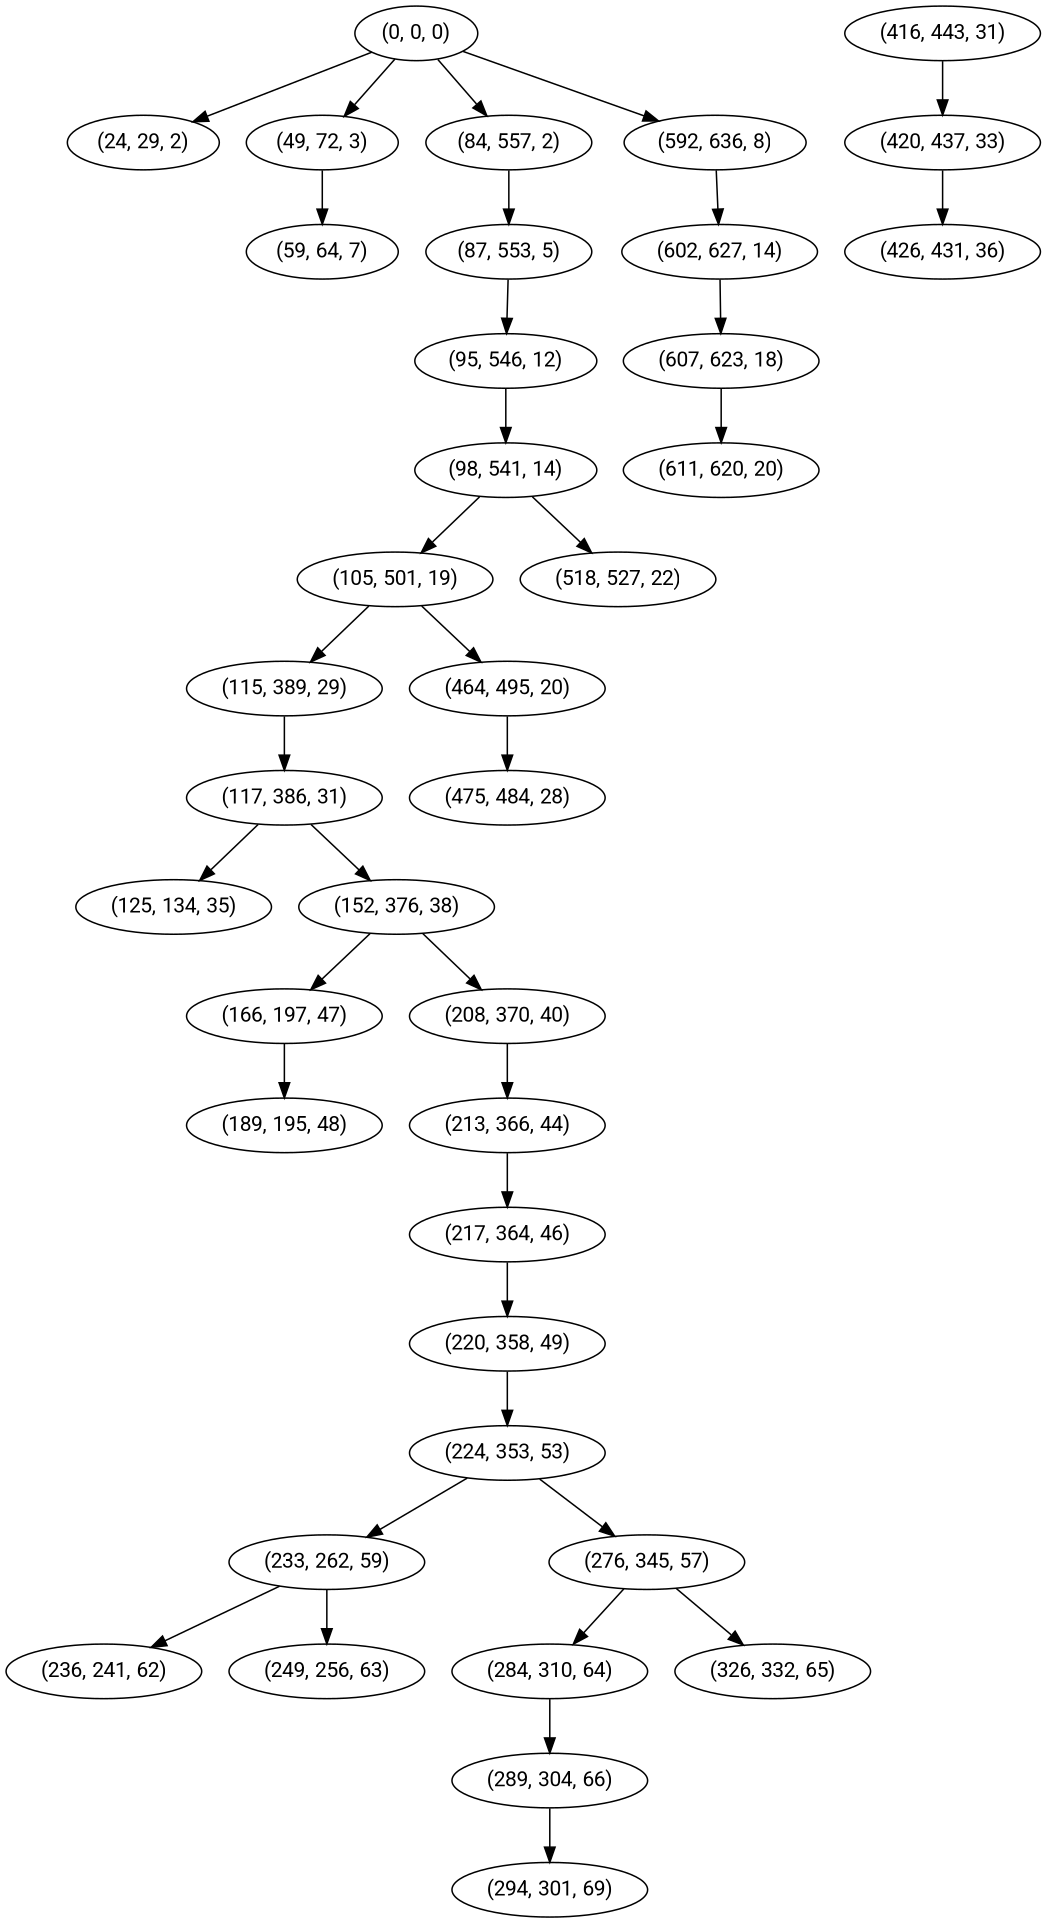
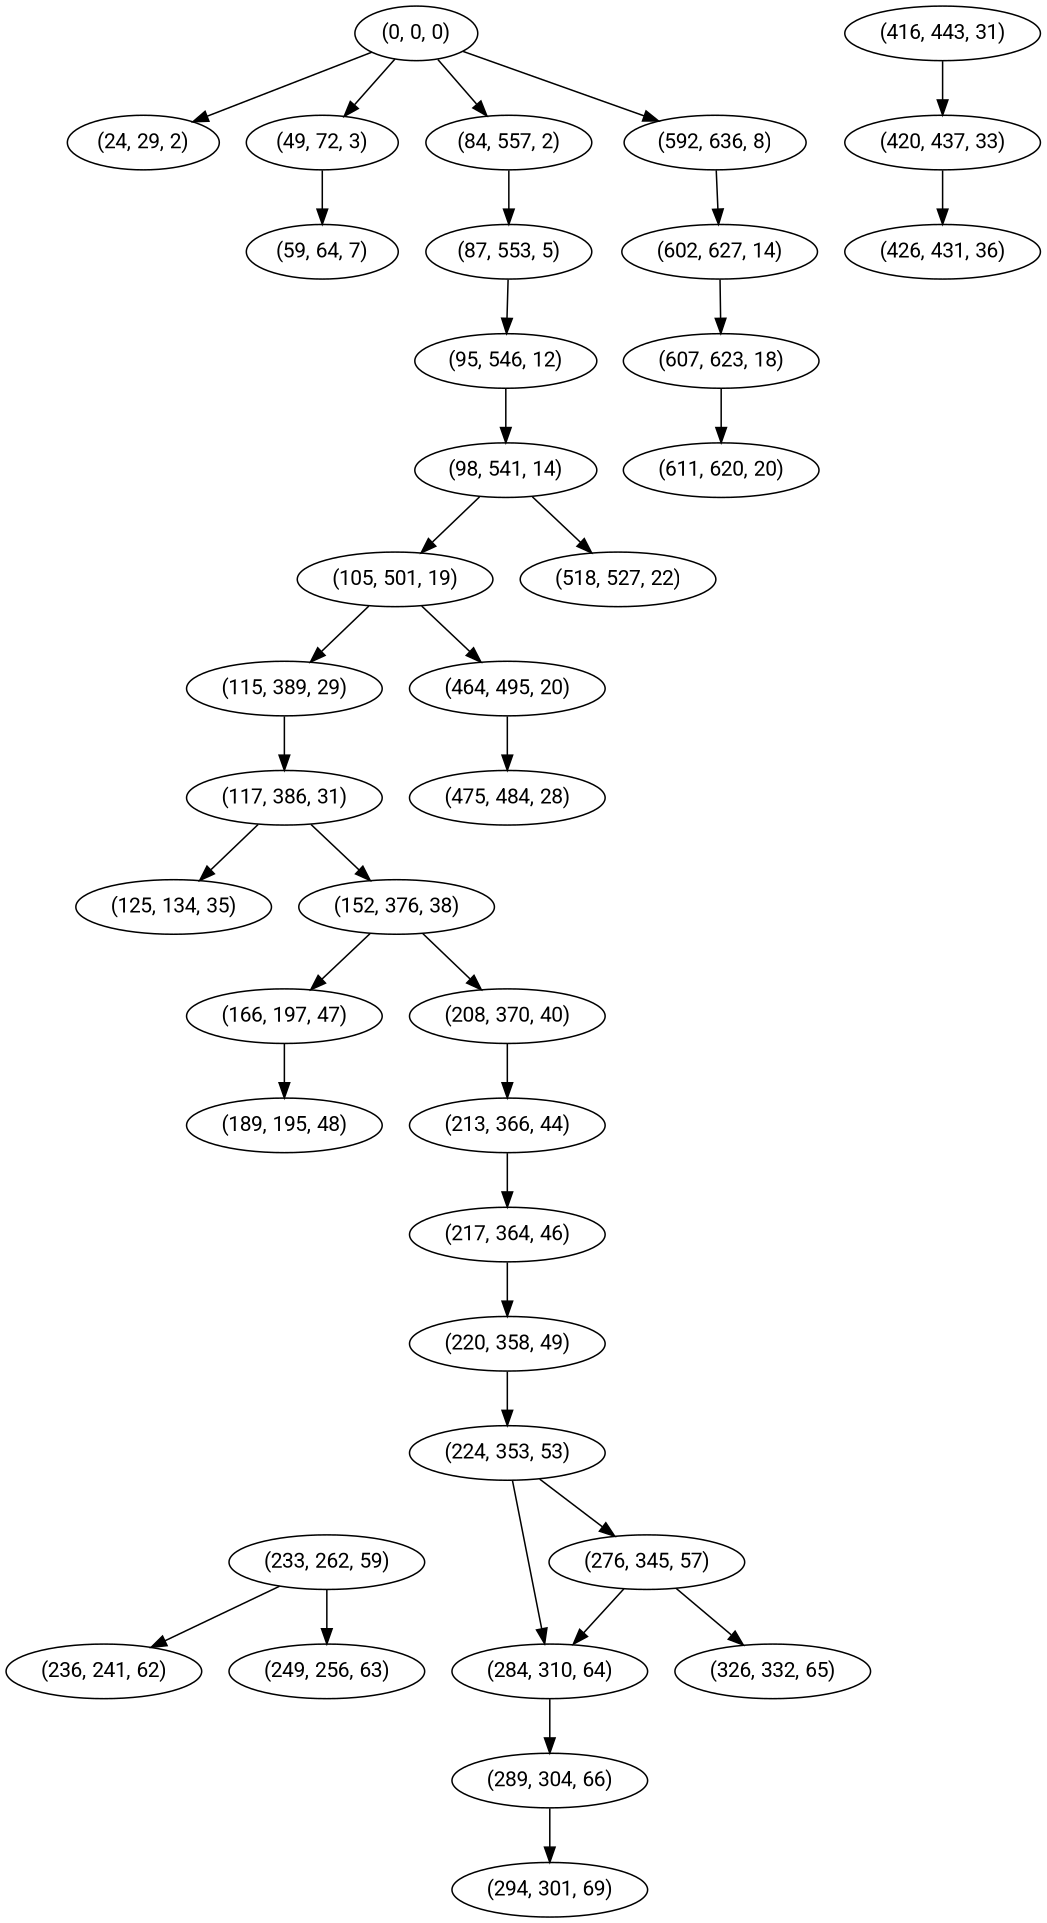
edge "(224, 353, 53)" -> "(233, 262, 59)": now "(224, 353, 53)" -> "(284, 310, 64)"
